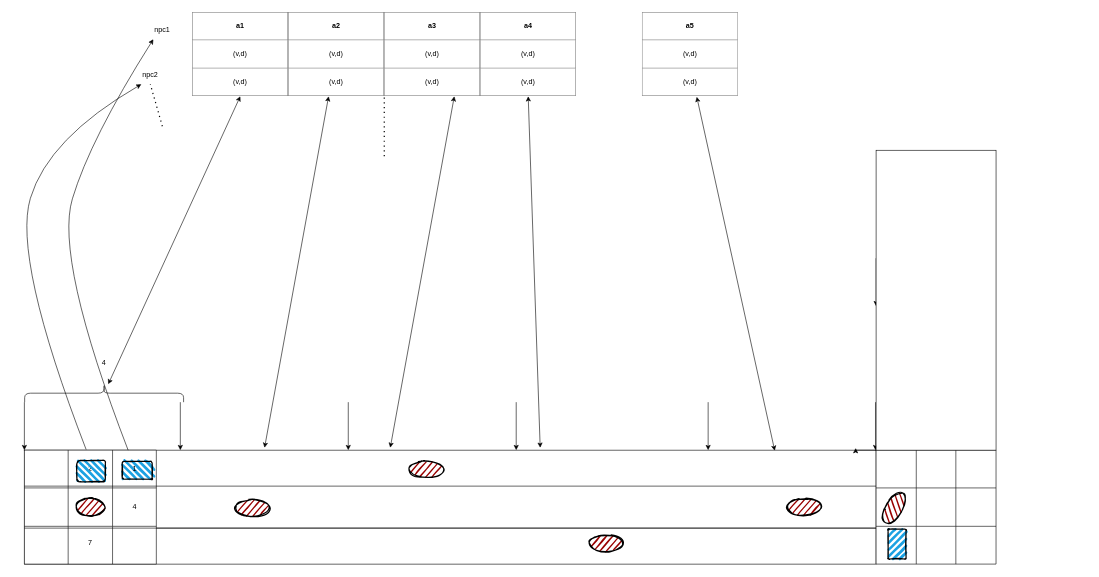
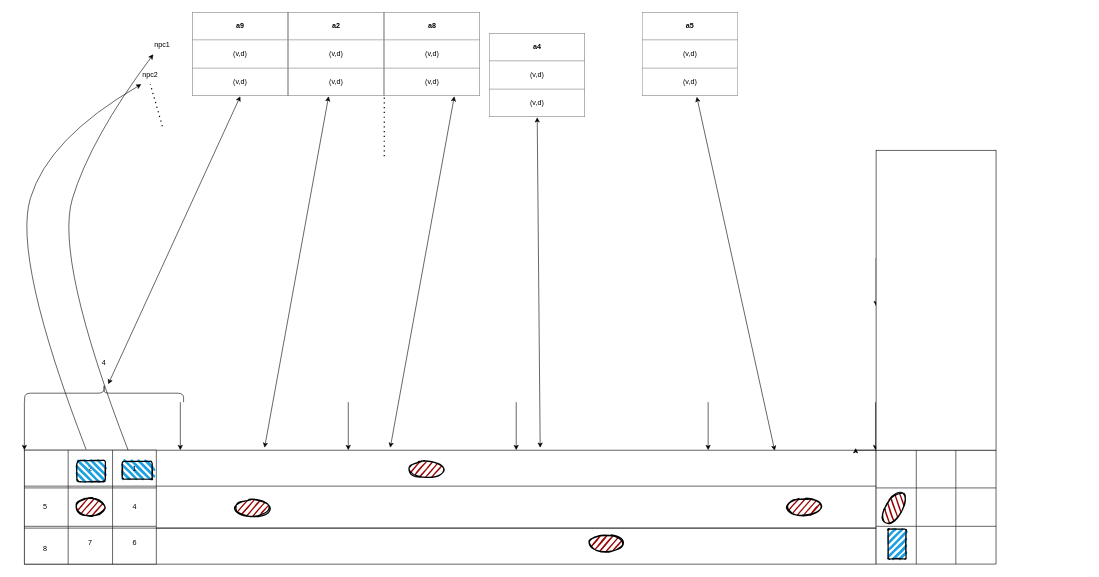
node "a1 (v,d) (v,d)": label "a1 (v,d) (v,d)" -> "a9 (v,d) (v,d)"
node "a3 (v,d) (v,d)": label "a3 (v,d) (v,d)" -> "a8 (v,d) (v,d)"
node "npc1": moved (162, 30) -> (162, 45)
node "a4 (v,d) (v,d)": moved (528, 54) -> (537, 75)
node "5": added
node "6": added
node "8": added
